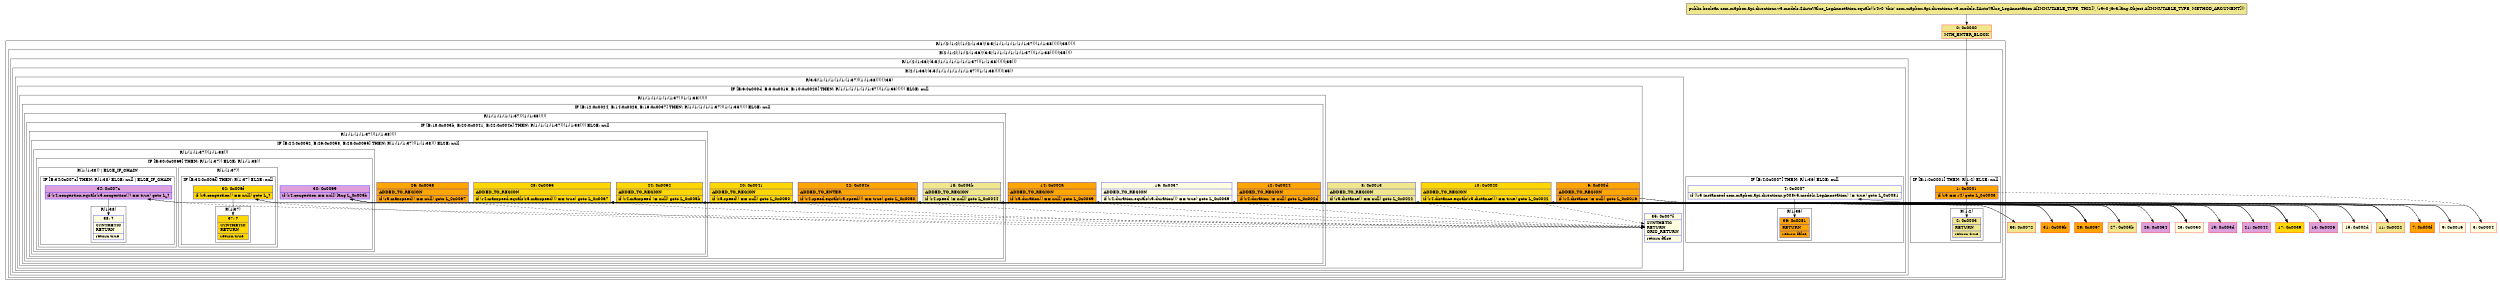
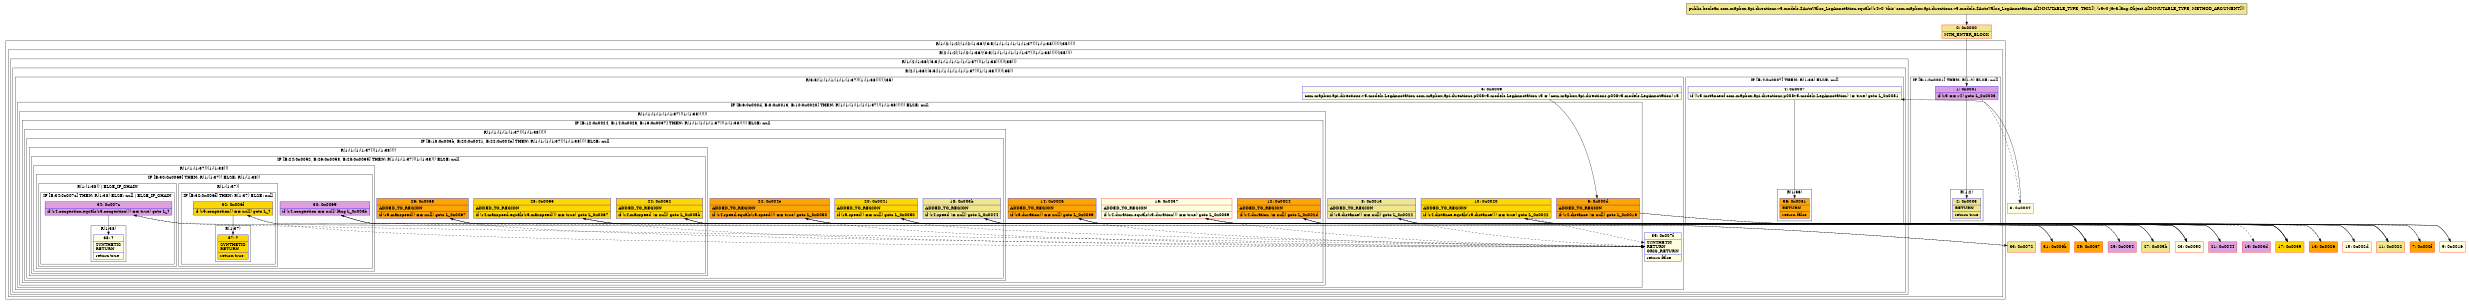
node "5: 0x0009": added
node "22: 0x004e": text "ADDED_TO_ENTER" -> "ADDED_TO_REGION"
node "16: 0x0037": color blue -> red
node "1: 0x0001": fillcolor orange -> plum
edge "25: 0x0054" -> "28: 0x0065": now "25: 0x0054" -> "26: 0x0058"
edge "19: 0x003d" -> "20: 0x0041": now "17: 0x0039" -> "20: 0x0041"
node "13: 0x0026": fillcolor plum -> orange
